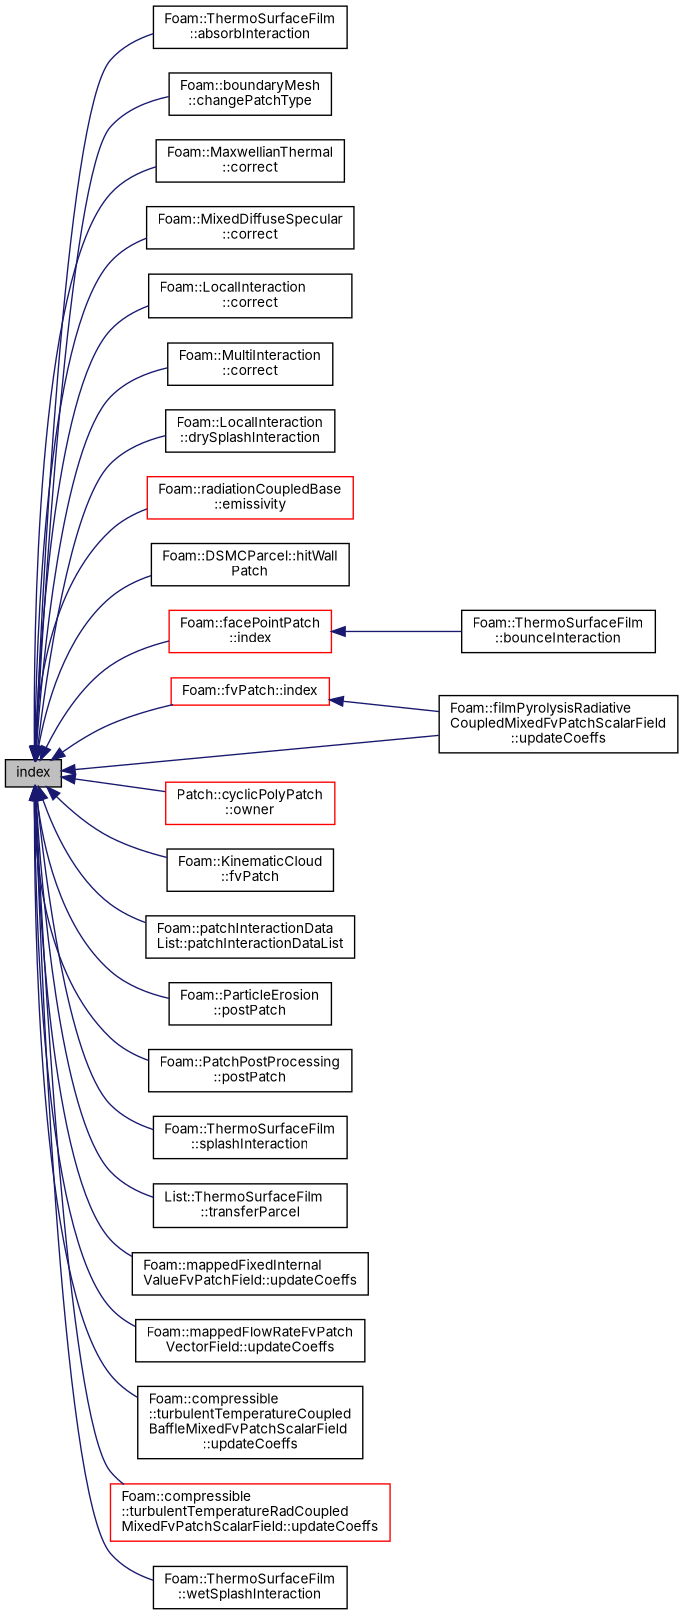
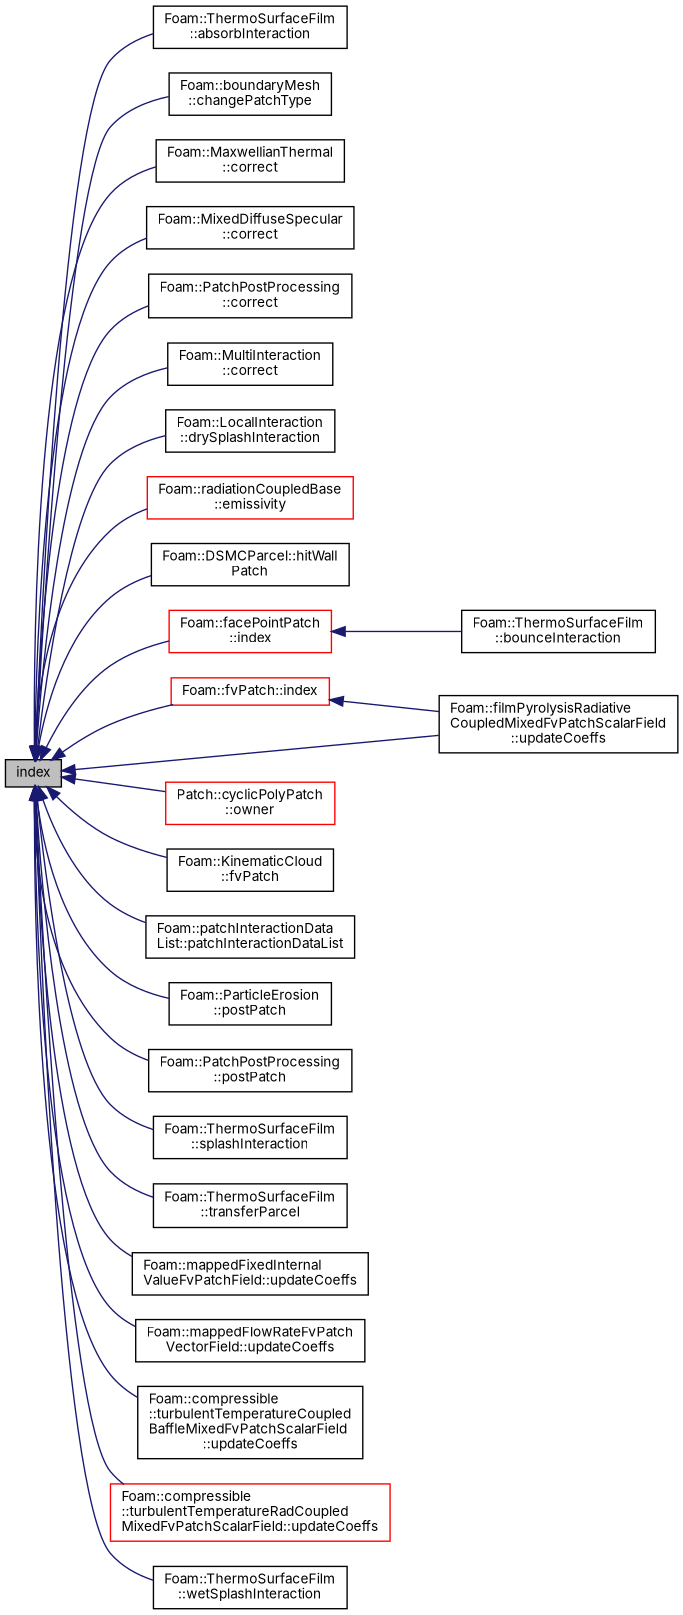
node "Foam::LocalInteraction ::correct": label "Foam::LocalInteraction ::correct" -> "Foam::PatchPostProcessing ::correct"
node "List::ThermoSurfaceFilm ::transferParcel": label "List::ThermoSurfaceFilm ::transferParcel" -> "Foam::ThermoSurfaceFilm ::transferParcel"
